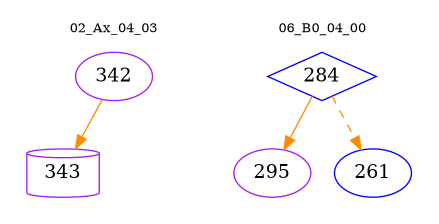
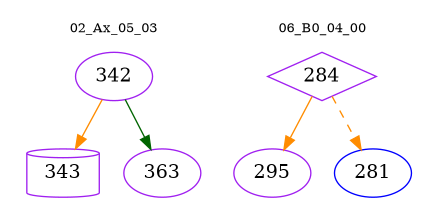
cluster "02_Ax_04_03": label "02_Ax_04_03" -> "02_Ax_05_03"
node "284": color blue -> purple
node "363": added
node "261": label "261" -> "281"
